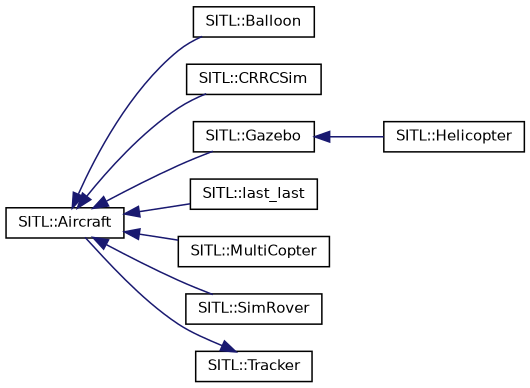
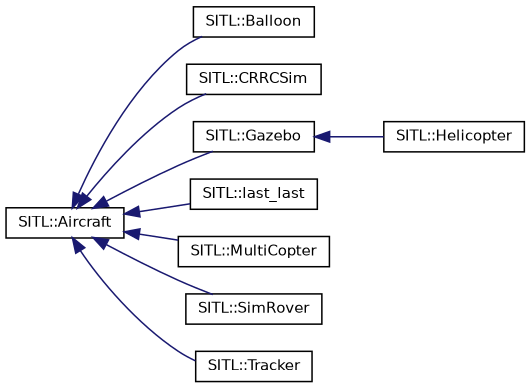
edge "SITL::Aircraft" -> "SITL::Tracker": reversed
